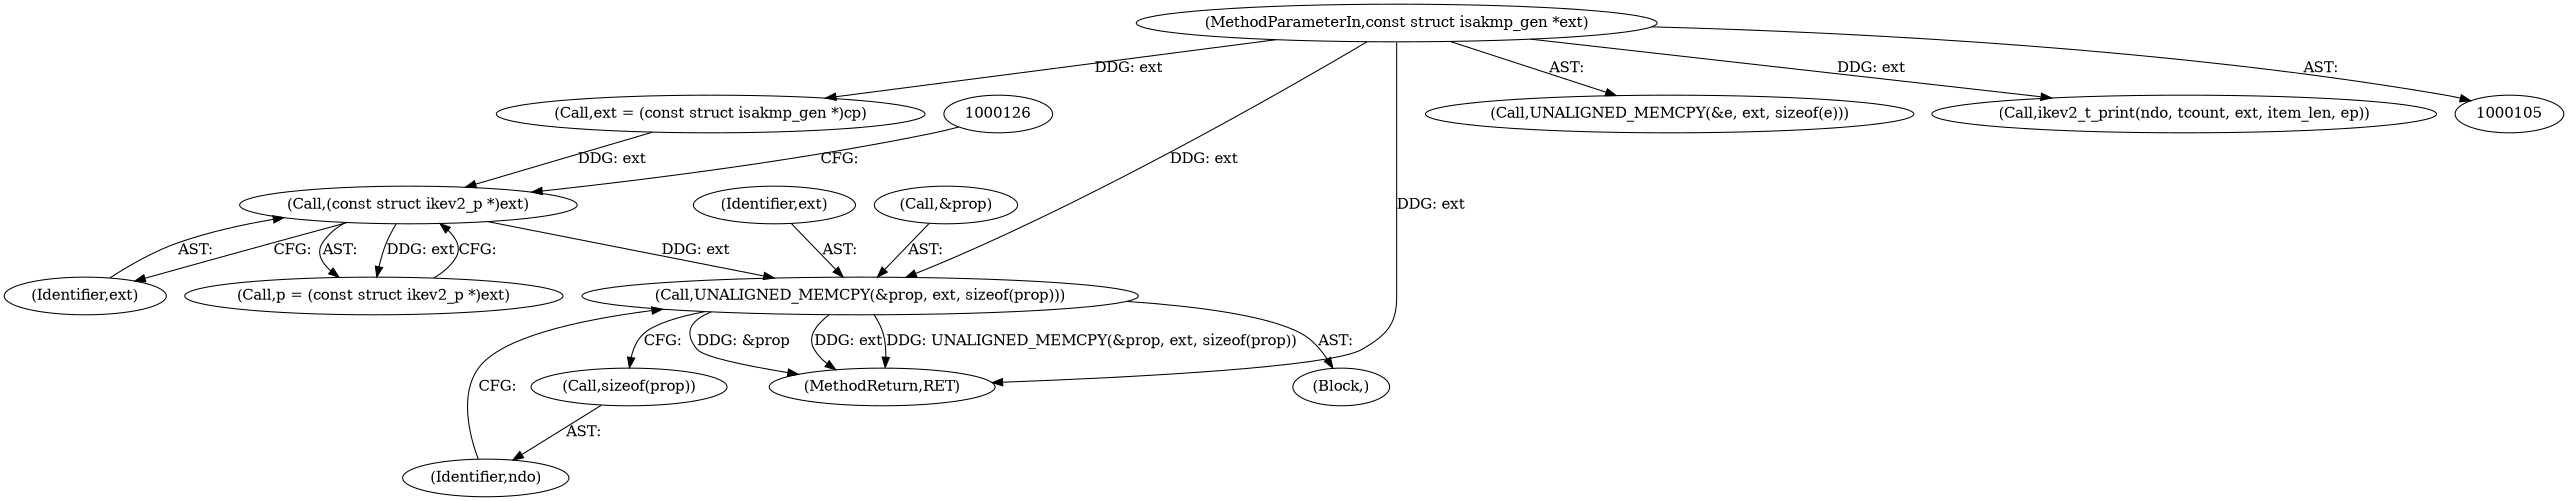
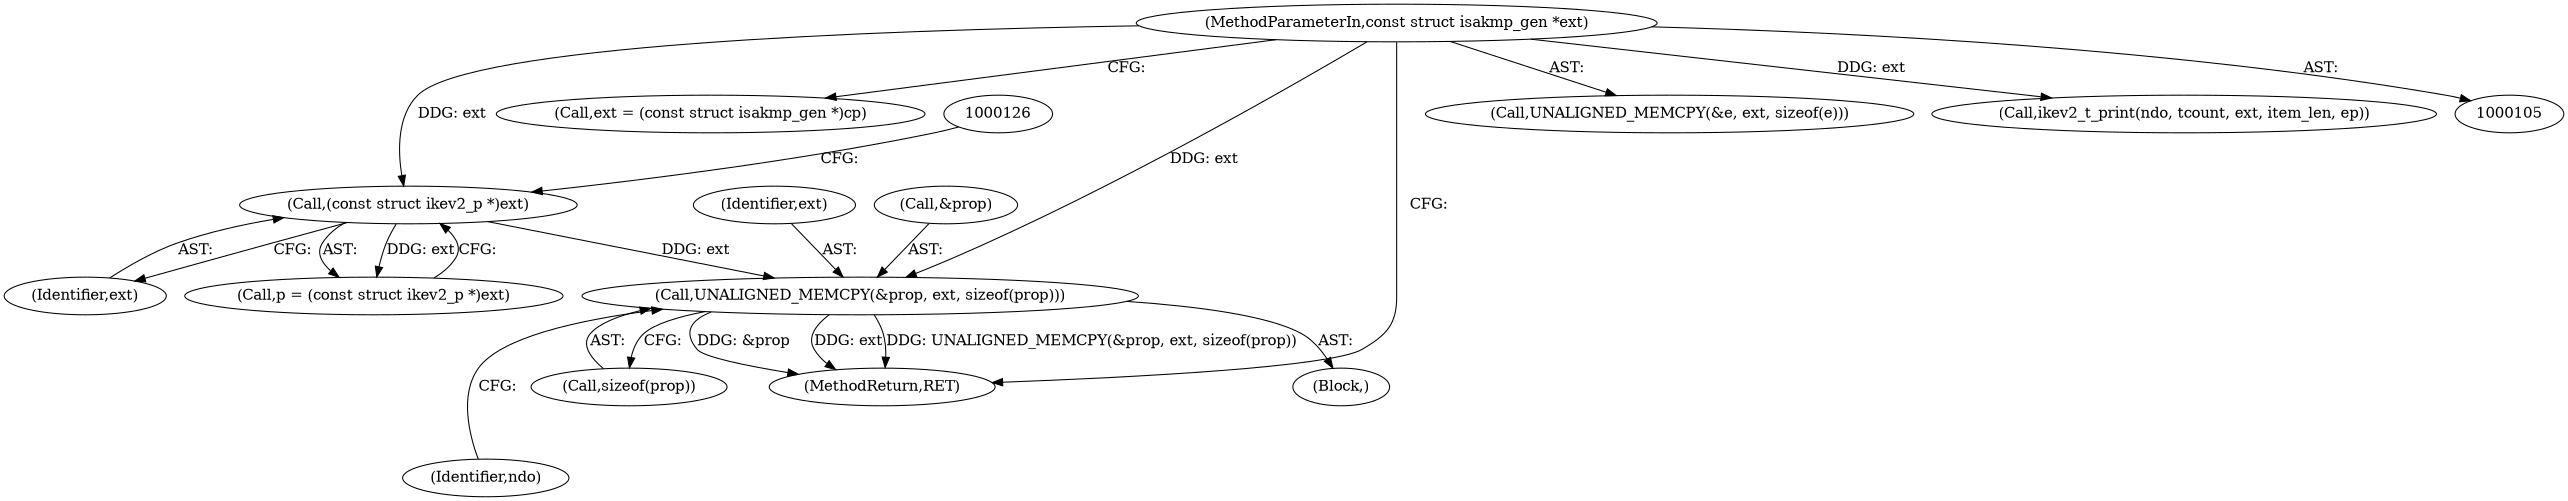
edge "(MethodParameterIn,const struct isakmp_gen *ext)" -> "(Call,ext = (const struct isakmp_gen *)cp)": label "DDG: ext" -> "CFG: "
edge "(Call,ext = (const struct isakmp_gen *)cp)" -> "(Call,(const struct ikev2_p *)ext)": now "(MethodParameterIn,const struct isakmp_gen *ext)" -> "(Call,(const struct ikev2_p *)ext)"
edge "(MethodParameterIn,const struct isakmp_gen *ext)" -> "(MethodReturn,RET)": label "DDG: ext" -> "CFG: "
edge "(Call,sizeof(prop))" -> "(Identifier,ndo)": now "(Call,sizeof(prop))" -> "(Call,UNALIGNED_MEMCPY(&prop, ext, sizeof(prop)))"
